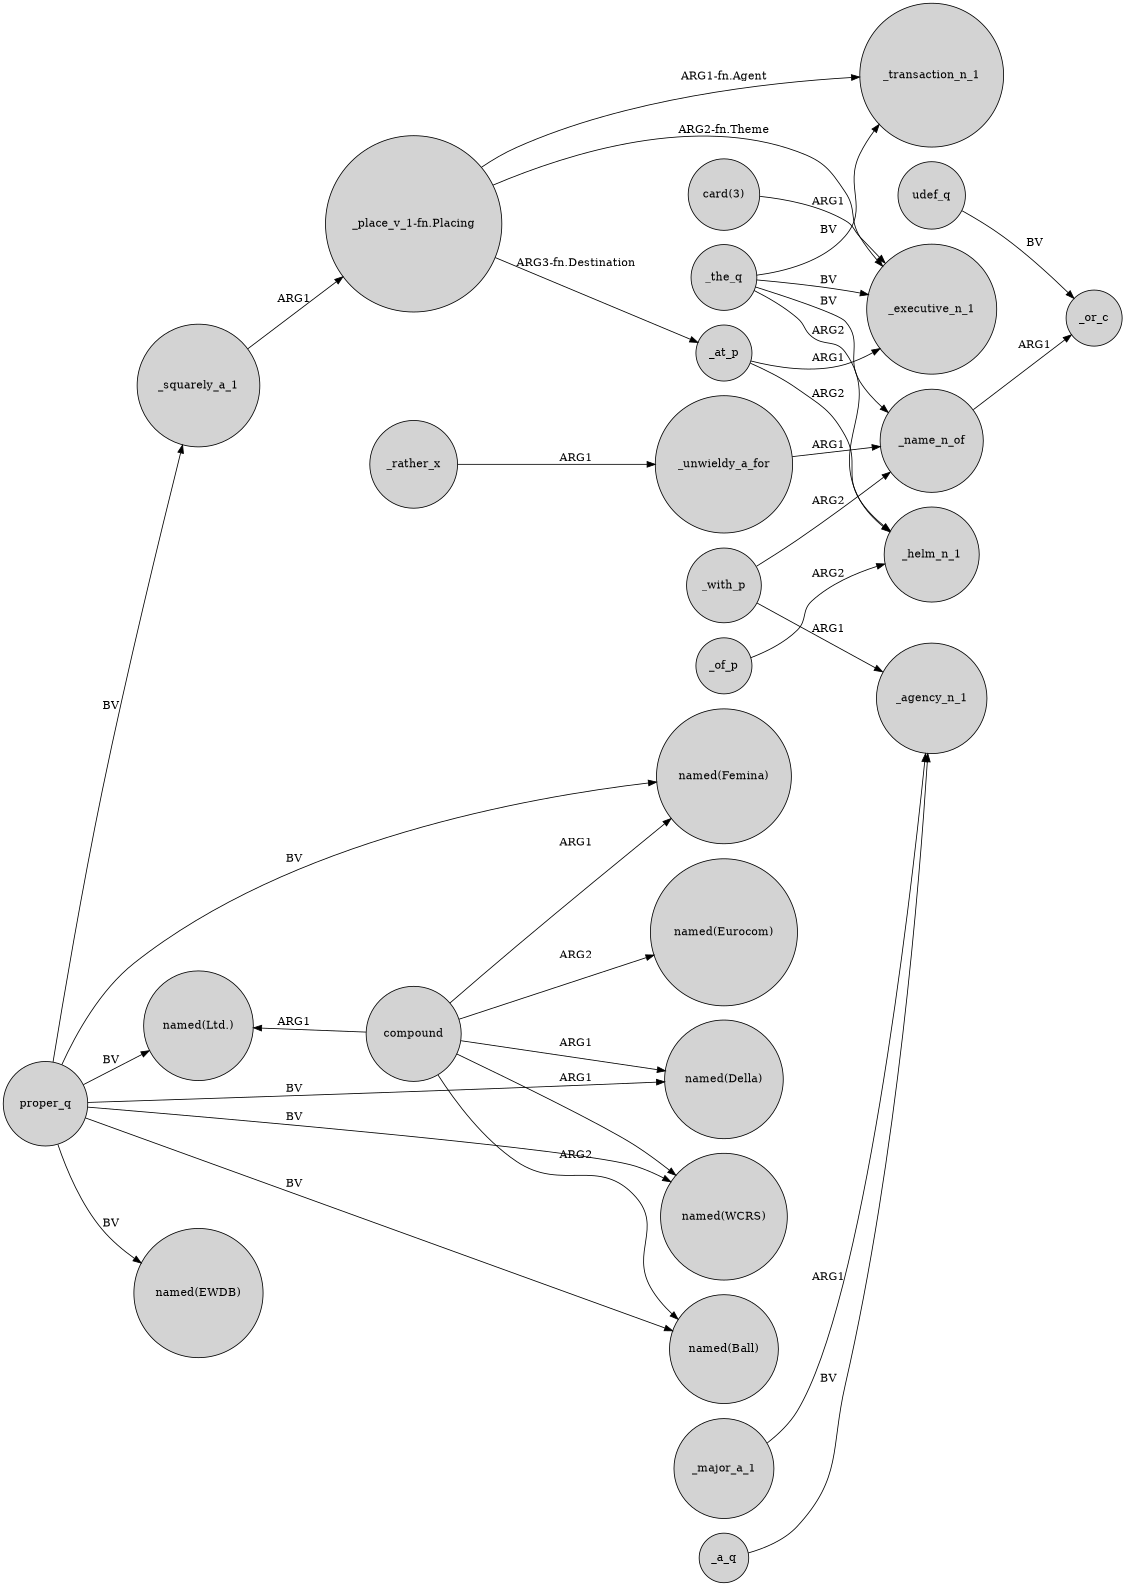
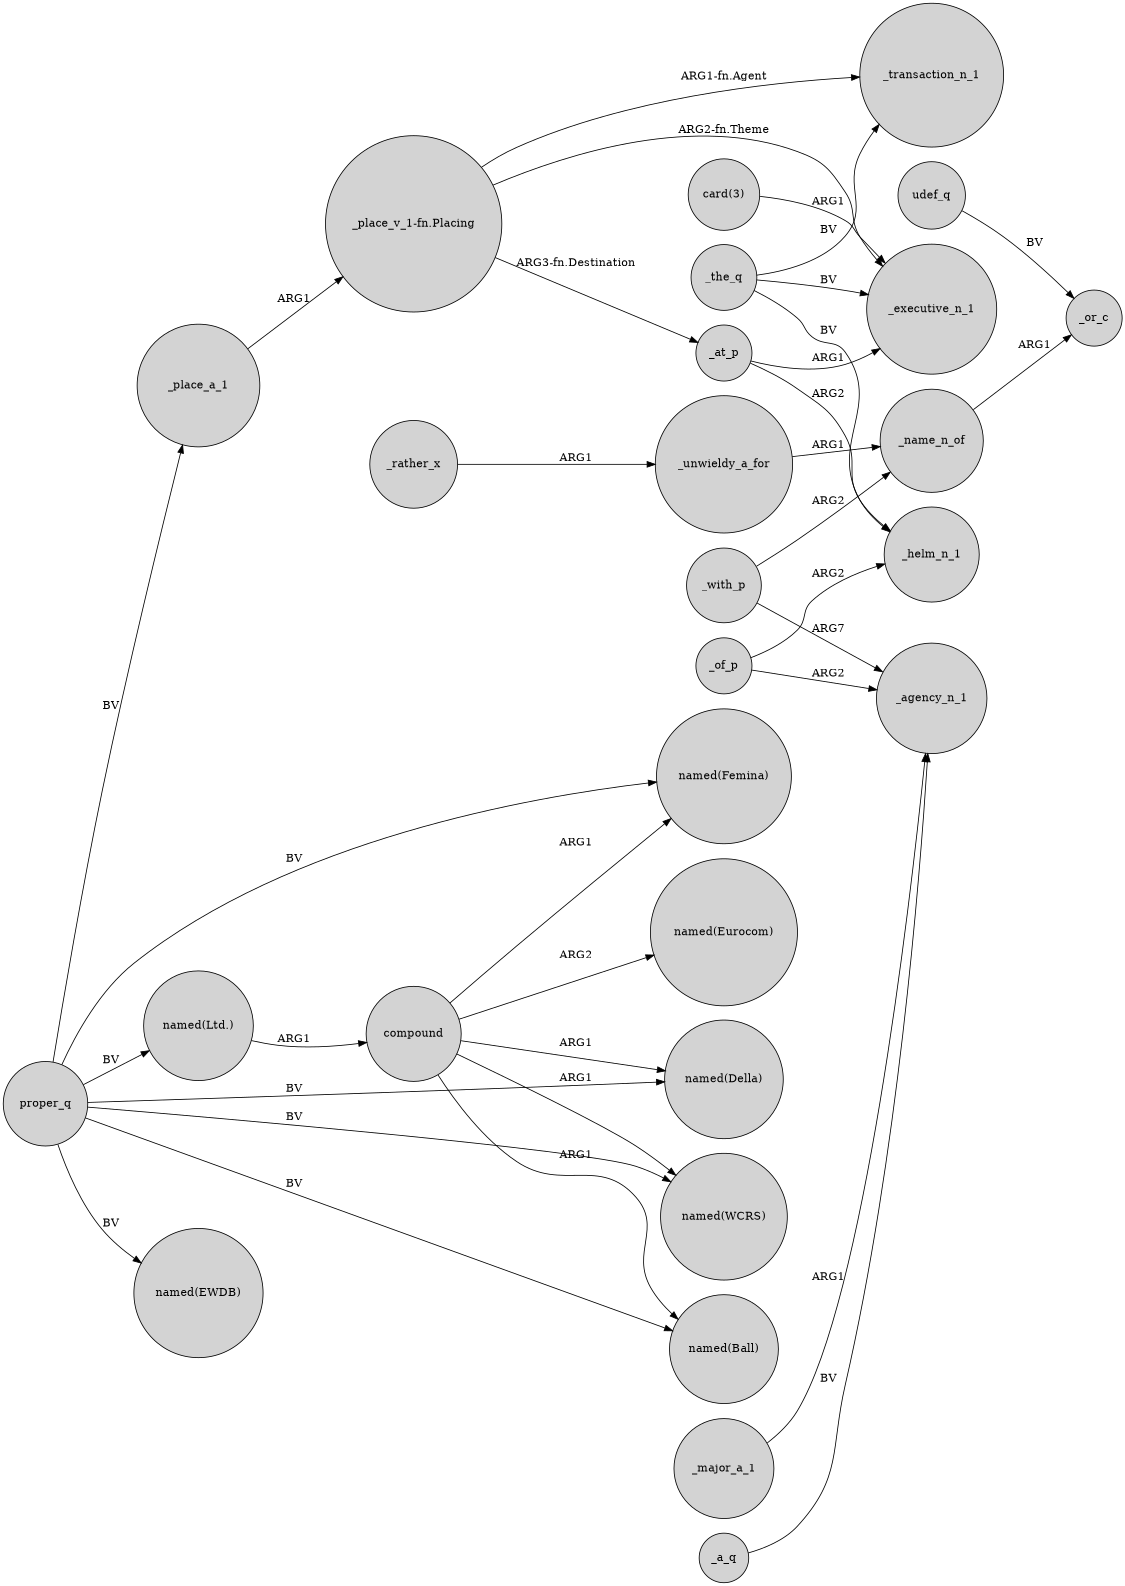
edge "_the_q" -> "_name_n_of": removed, label "BV"
edge "_the_q" -> "_helm_n_1": label "ARG2" -> "BV"
node "_squarely_a_1": label "_squarely_a_1" -> "_place_a_1"
edge "_with_p" -> "_agency_n_1": label "ARG1" -> "ARG7"
edge "_of_p" -> "_agency_n_1": added, label "ARG2"
edge "compound" -> "named(Ltd.)": reversed
edge "compound" -> "named(Ball)": label "ARG2" -> "ARG1"
